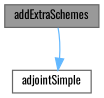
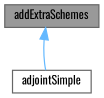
edge "addExtraSchemes" -> "adjointSimple": reversed
